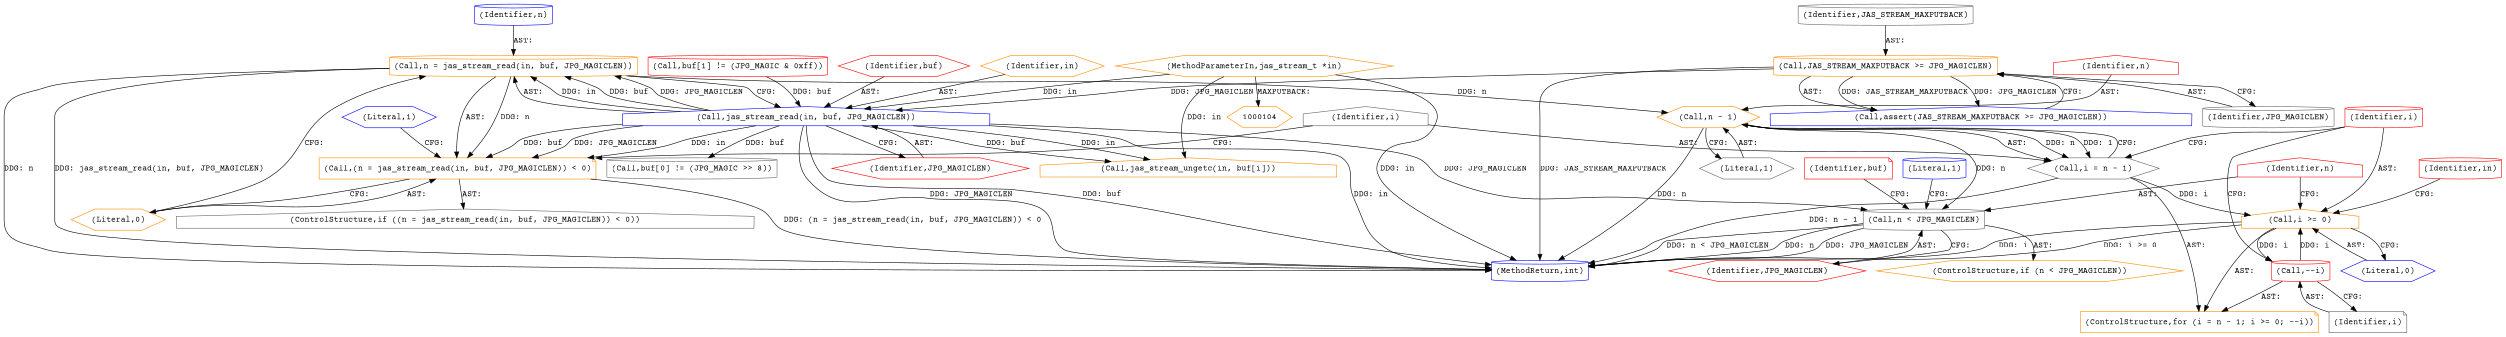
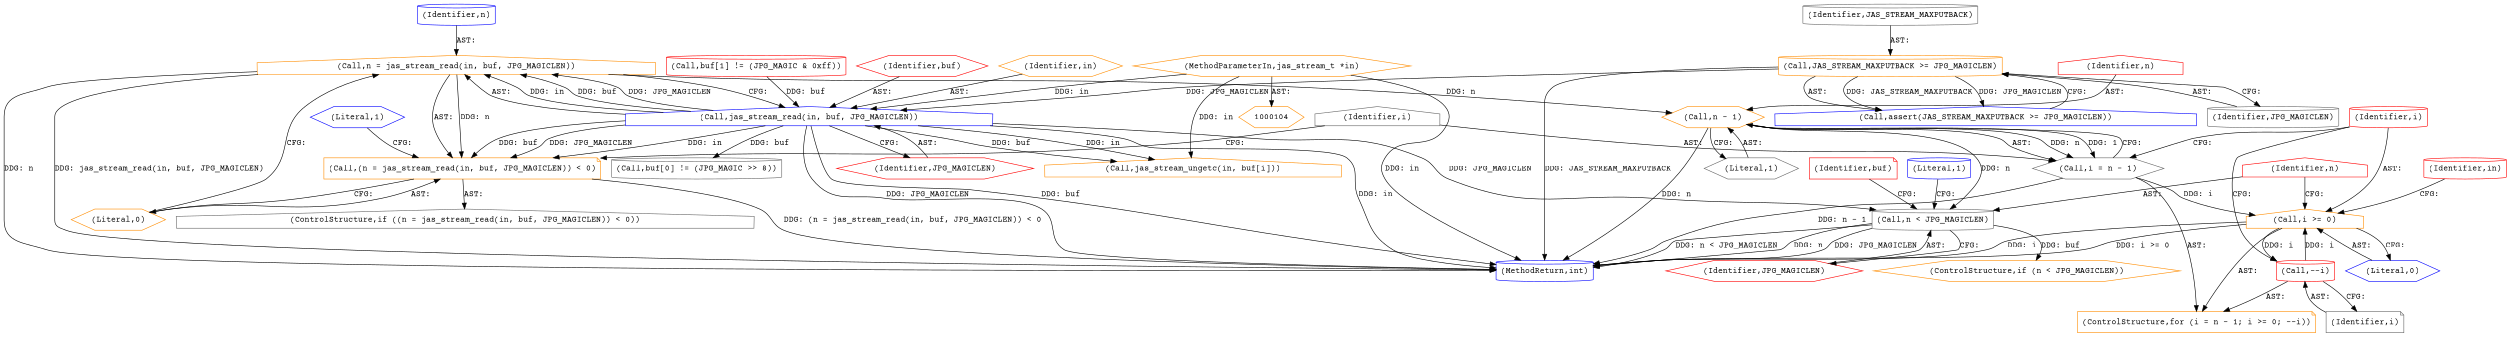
node "(Call,n = jas_stream_read(in, buf, JPG_MAGICLEN))": shape cylinder -> house
edge "(MethodParameterIn,jas_stream_t *in)" -> "1000104": label "MAXPUTBACK: " -> "AST: "
edge "(Call,n < JPG_MAGICLEN)" -> "(ControlStructure,if (n < JPG_MAGICLEN))": label "AST: " -> "DDG: buf"
